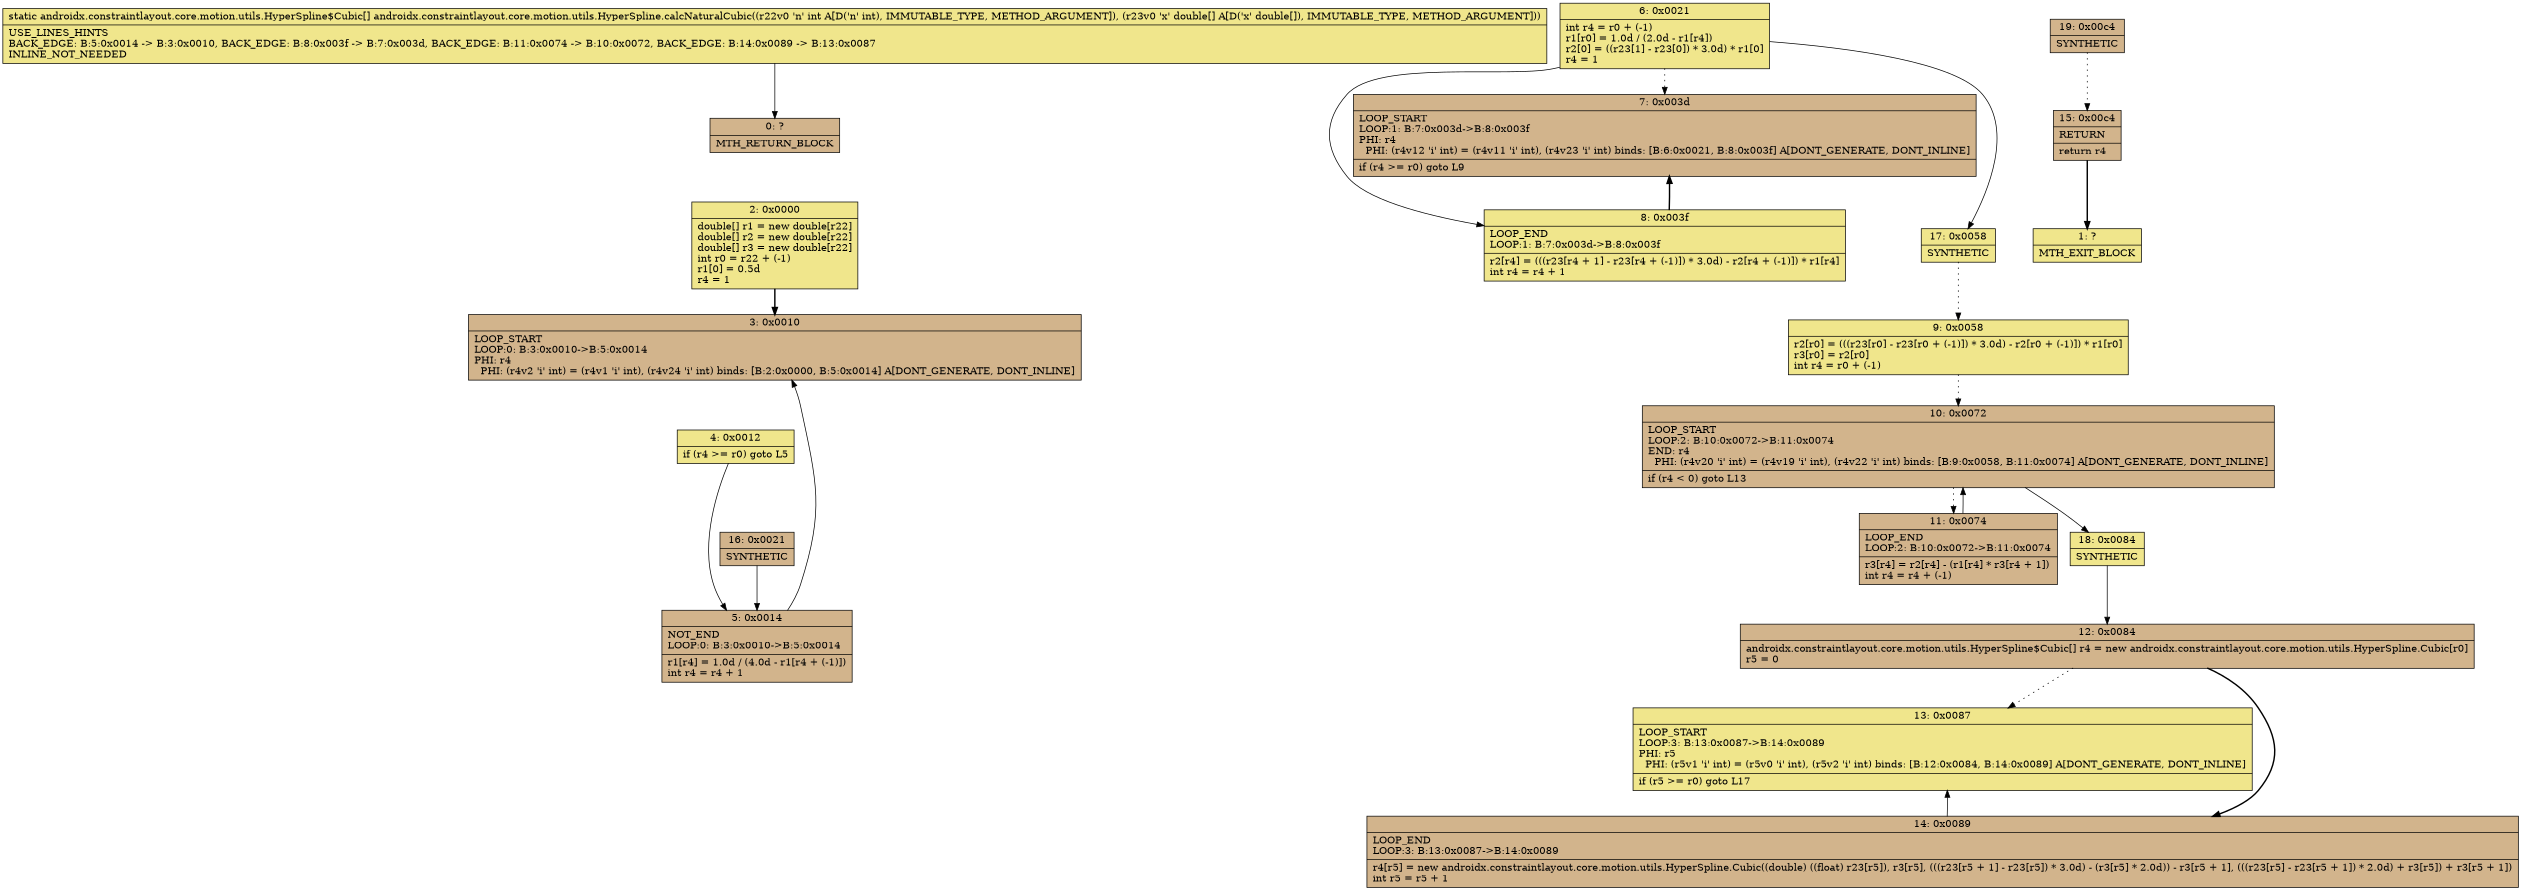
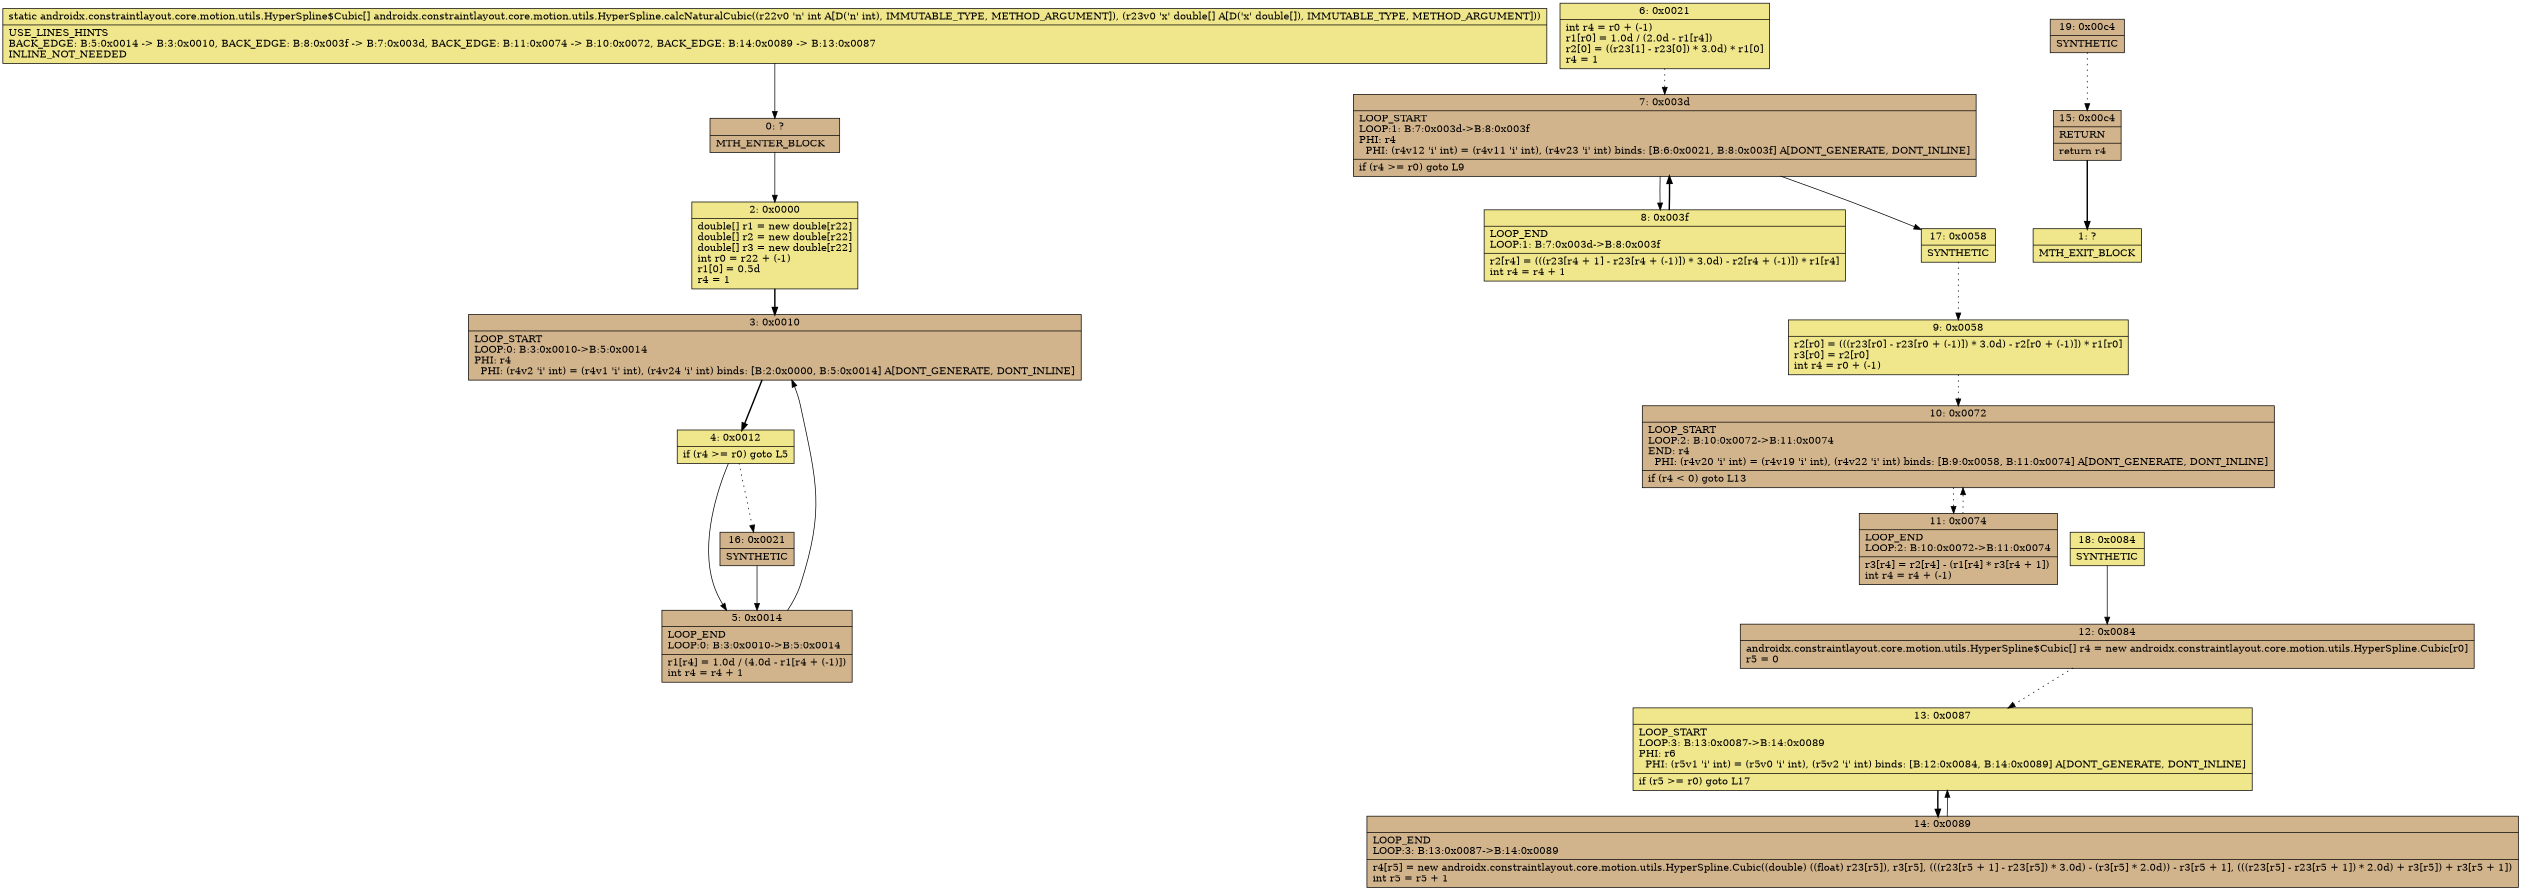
edge "6: 0x0021" -> "17: 0x0058": now "7: 0x003d" -> "17: 0x0058"
edge "6: 0x0021" -> "8: 0x003f": now "7: 0x003d" -> "8: 0x003f"
node "0: ?": text "MTH_RETURN_BLOCK" -> "MTH_ENTER_BLOCK"
edge "0: ?" -> "2: 0x0000": added
edge "3: 0x0010" -> "4: 0x0012": added
edge "4: 0x0012" -> "16: 0x0021": added
edge "11: 0x0074" -> "10: 0x0072": style solid -> dotted
edge "10: 0x0072" -> "18: 0x0084": removed
node "5: 0x0014": text "NOT_END" -> "LOOP_END"
edge "12: 0x0084" -> "14: 0x0089": now "13: 0x0087" -> "14: 0x0089"
node "13: 0x0087": text "PHI: r5" -> "PHI: r6"
